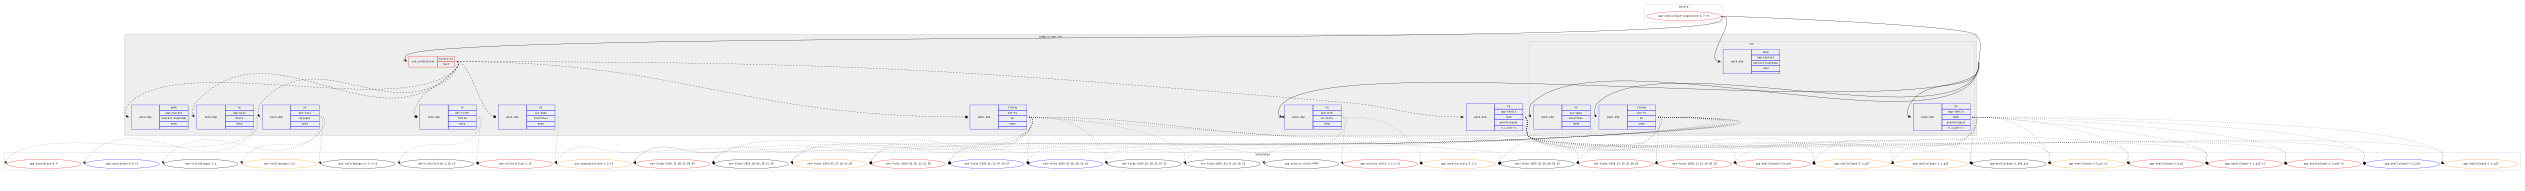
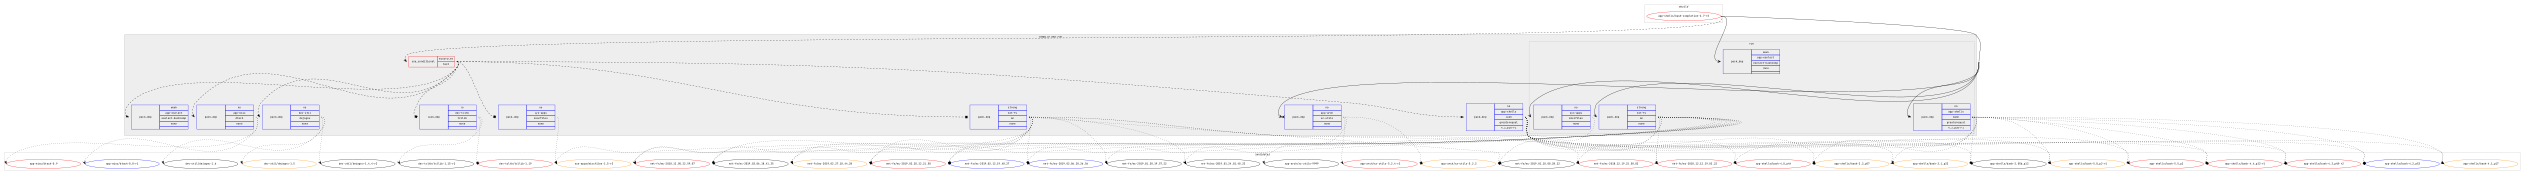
edge "app-shells/bash-completion-2.7-r3" -> "use_conditional": style solid -> dashed
